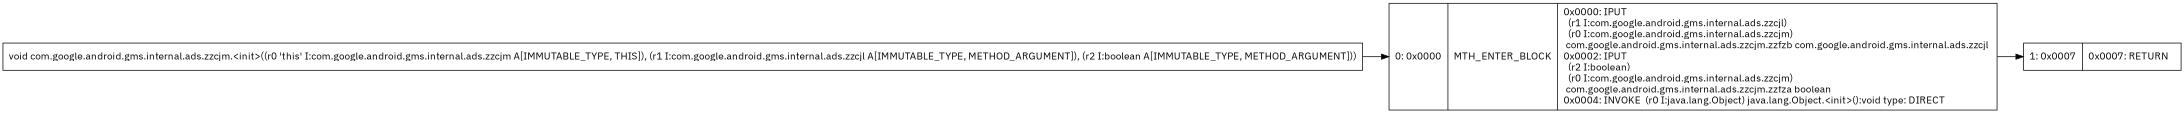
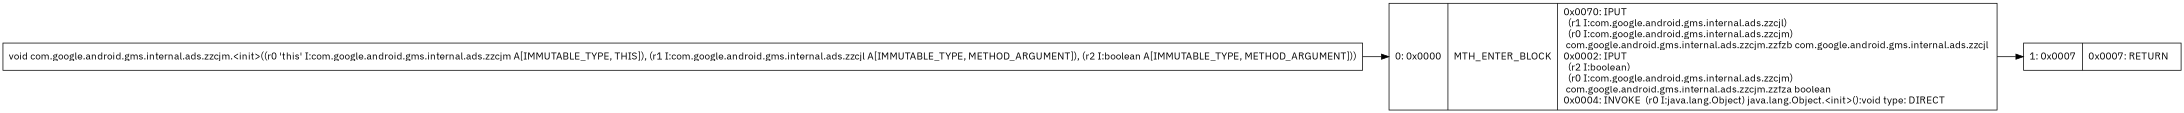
node "0: 0x0000": text "0x0000: IPUT" -> "0x0070: IPUT"
